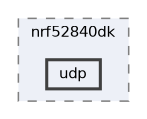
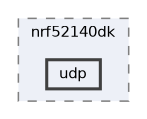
cluster "nrf52840dk": label "nrf52840dk" -> "nrf52140dk"
